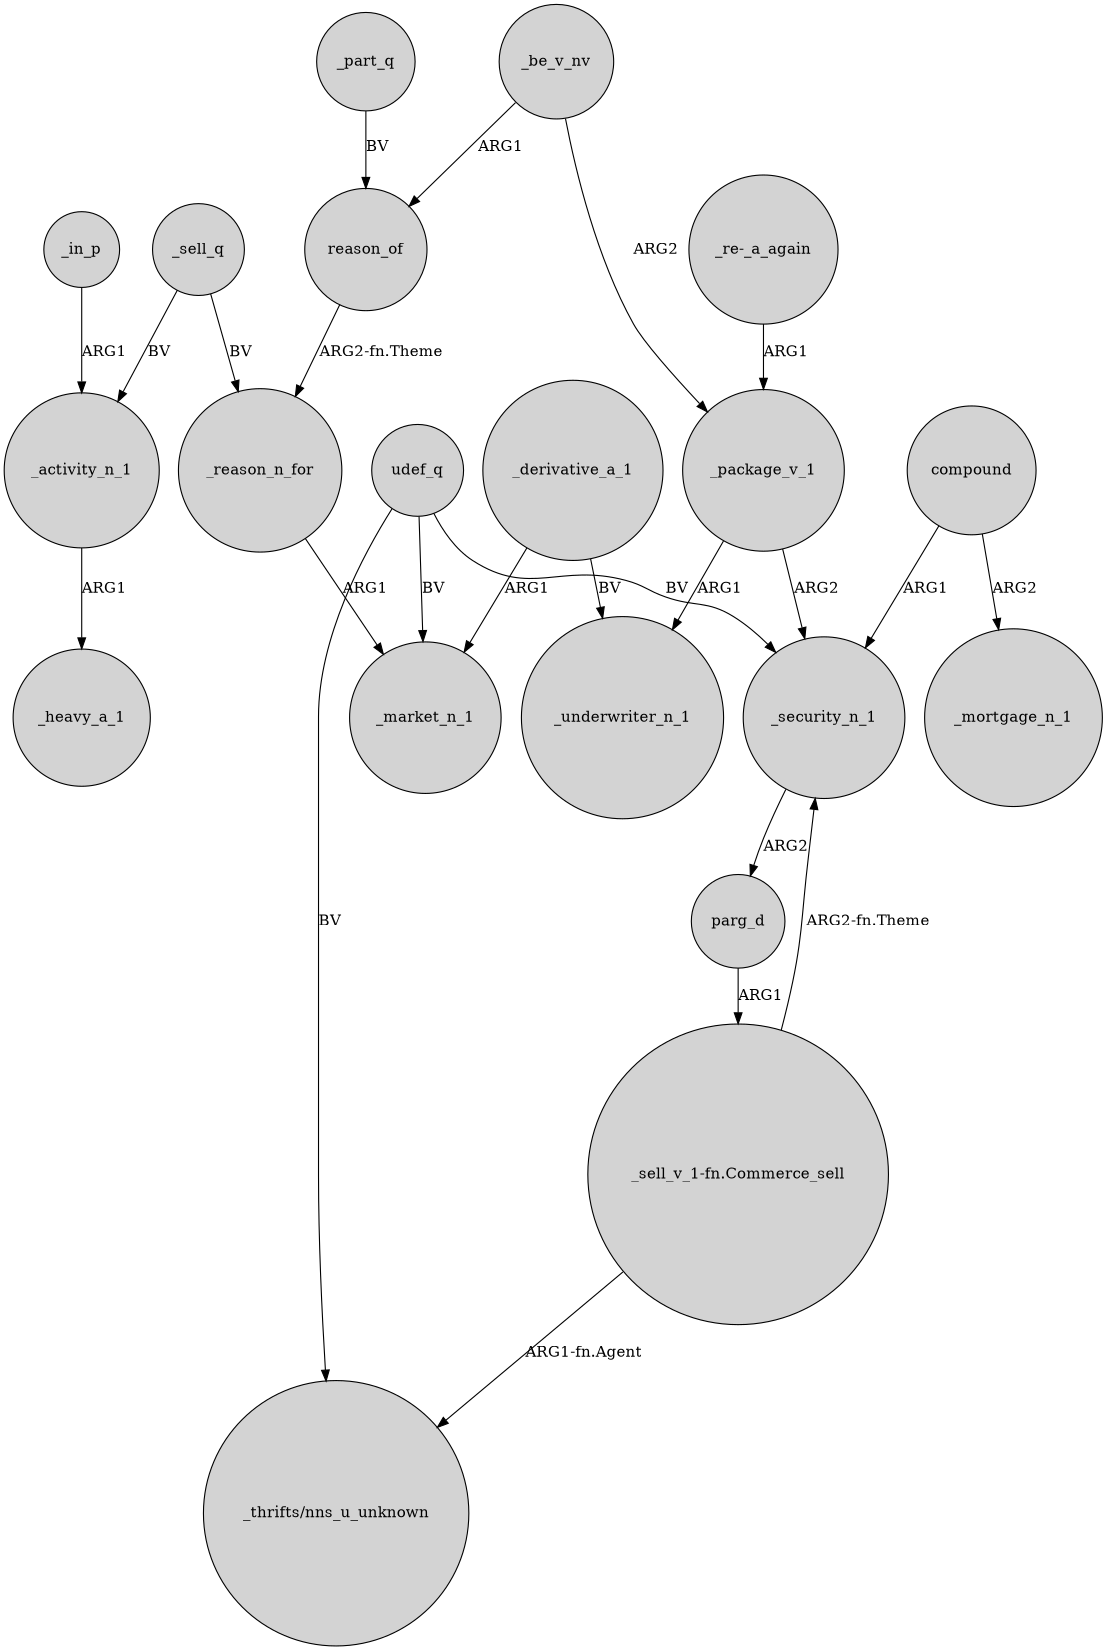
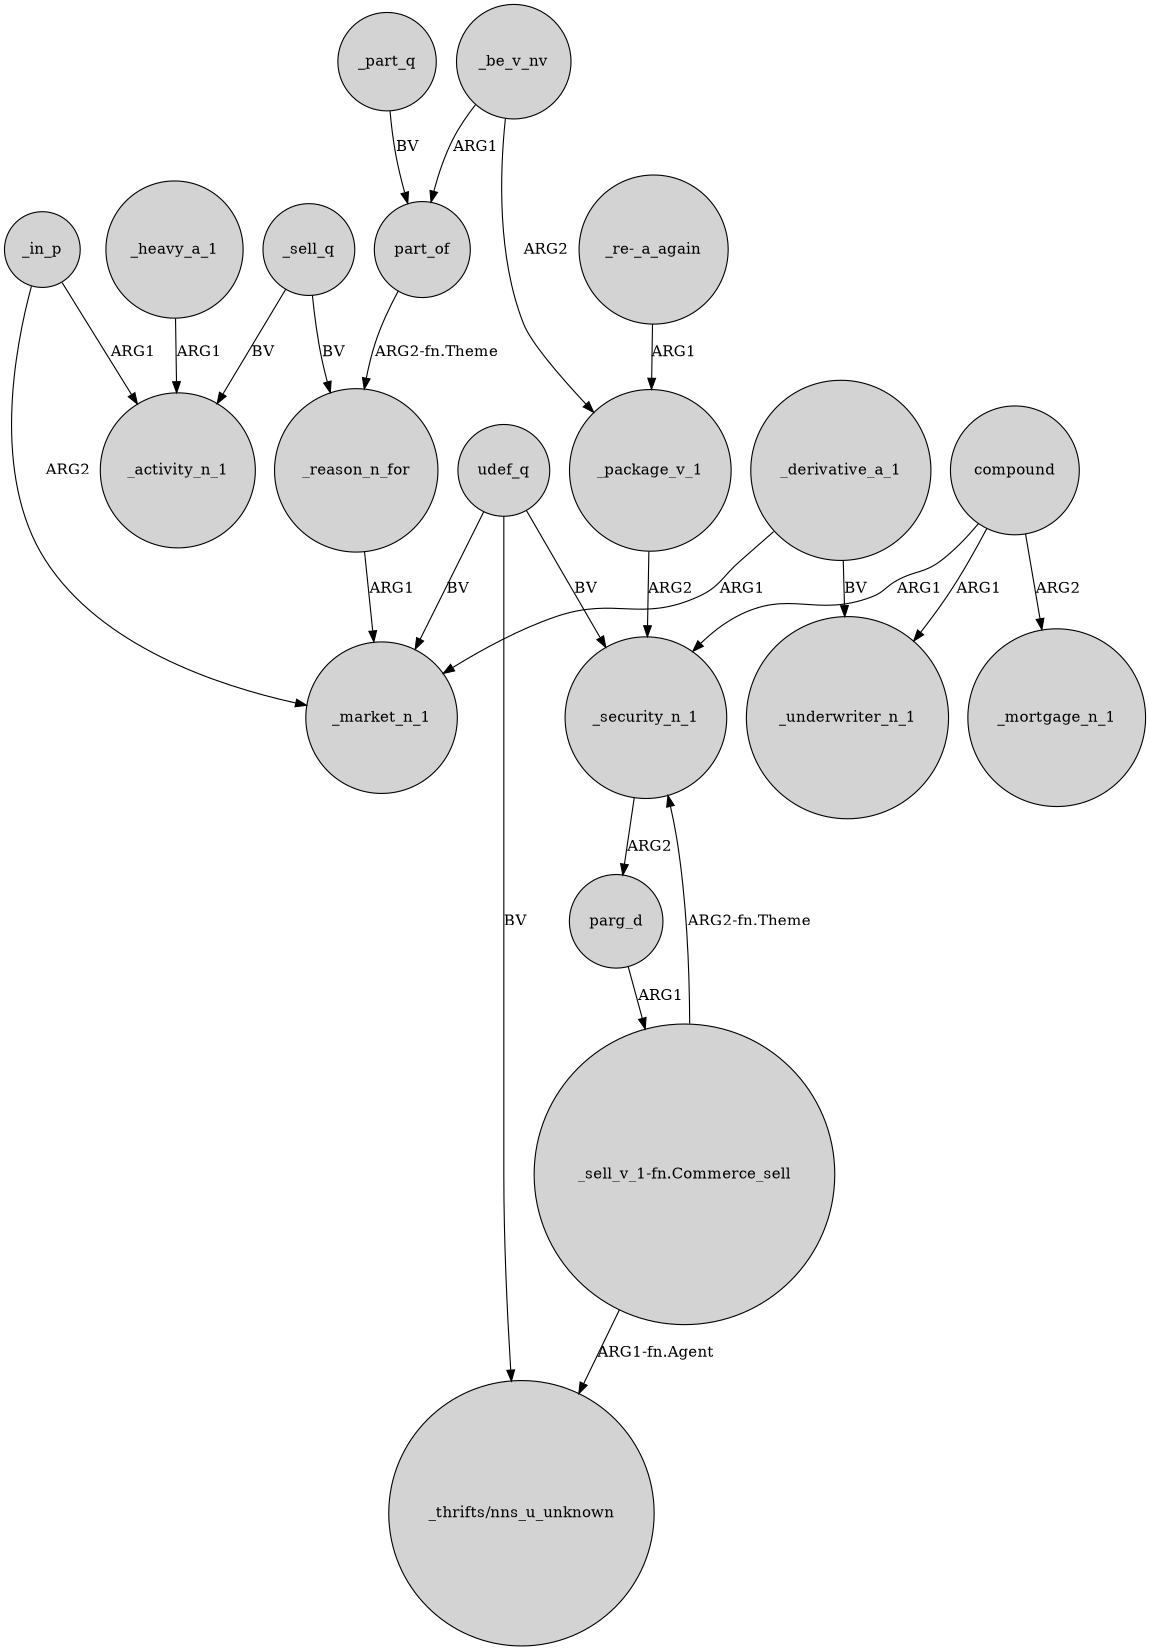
node "reason_of": label "reason_of" -> "part_of"
edge "_in_p" -> "_market_n_1": added, label "ARG2"
edge "_package_v_1" -> "_underwriter_n_1": now "compound" -> "_underwriter_n_1"
edge "_activity_n_1" -> "_heavy_a_1": reversed
